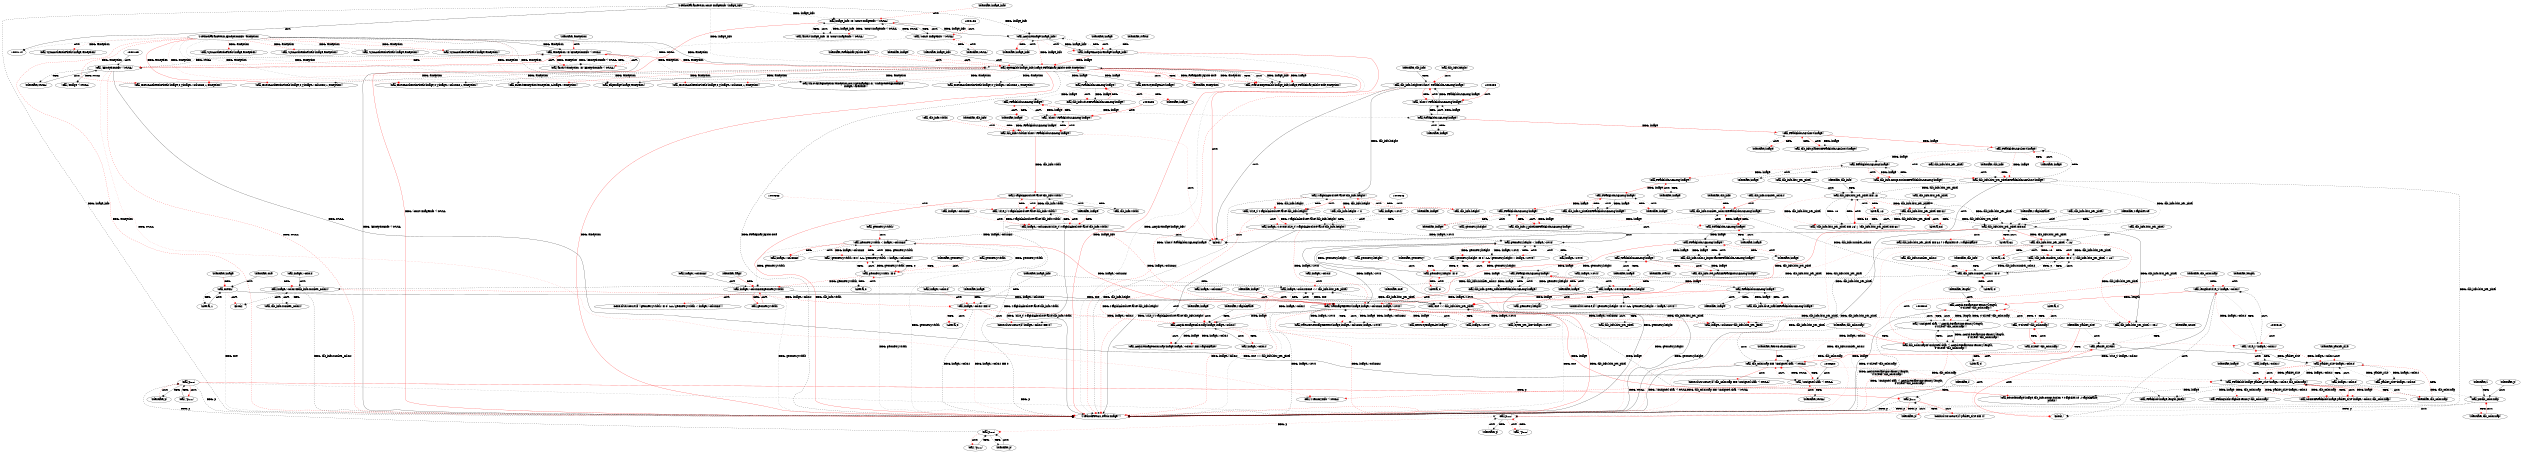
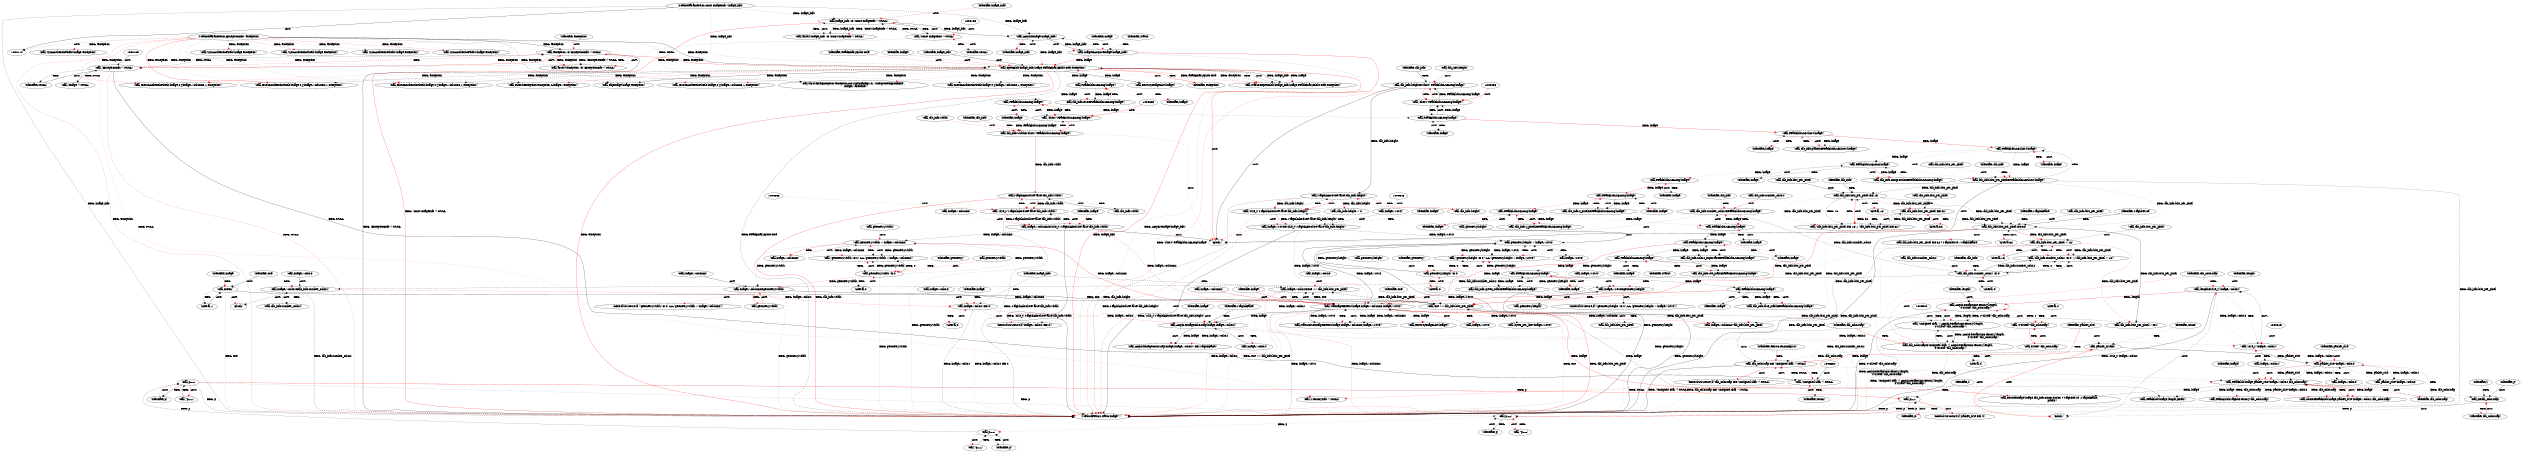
node "(Identifier,flags)": removed
